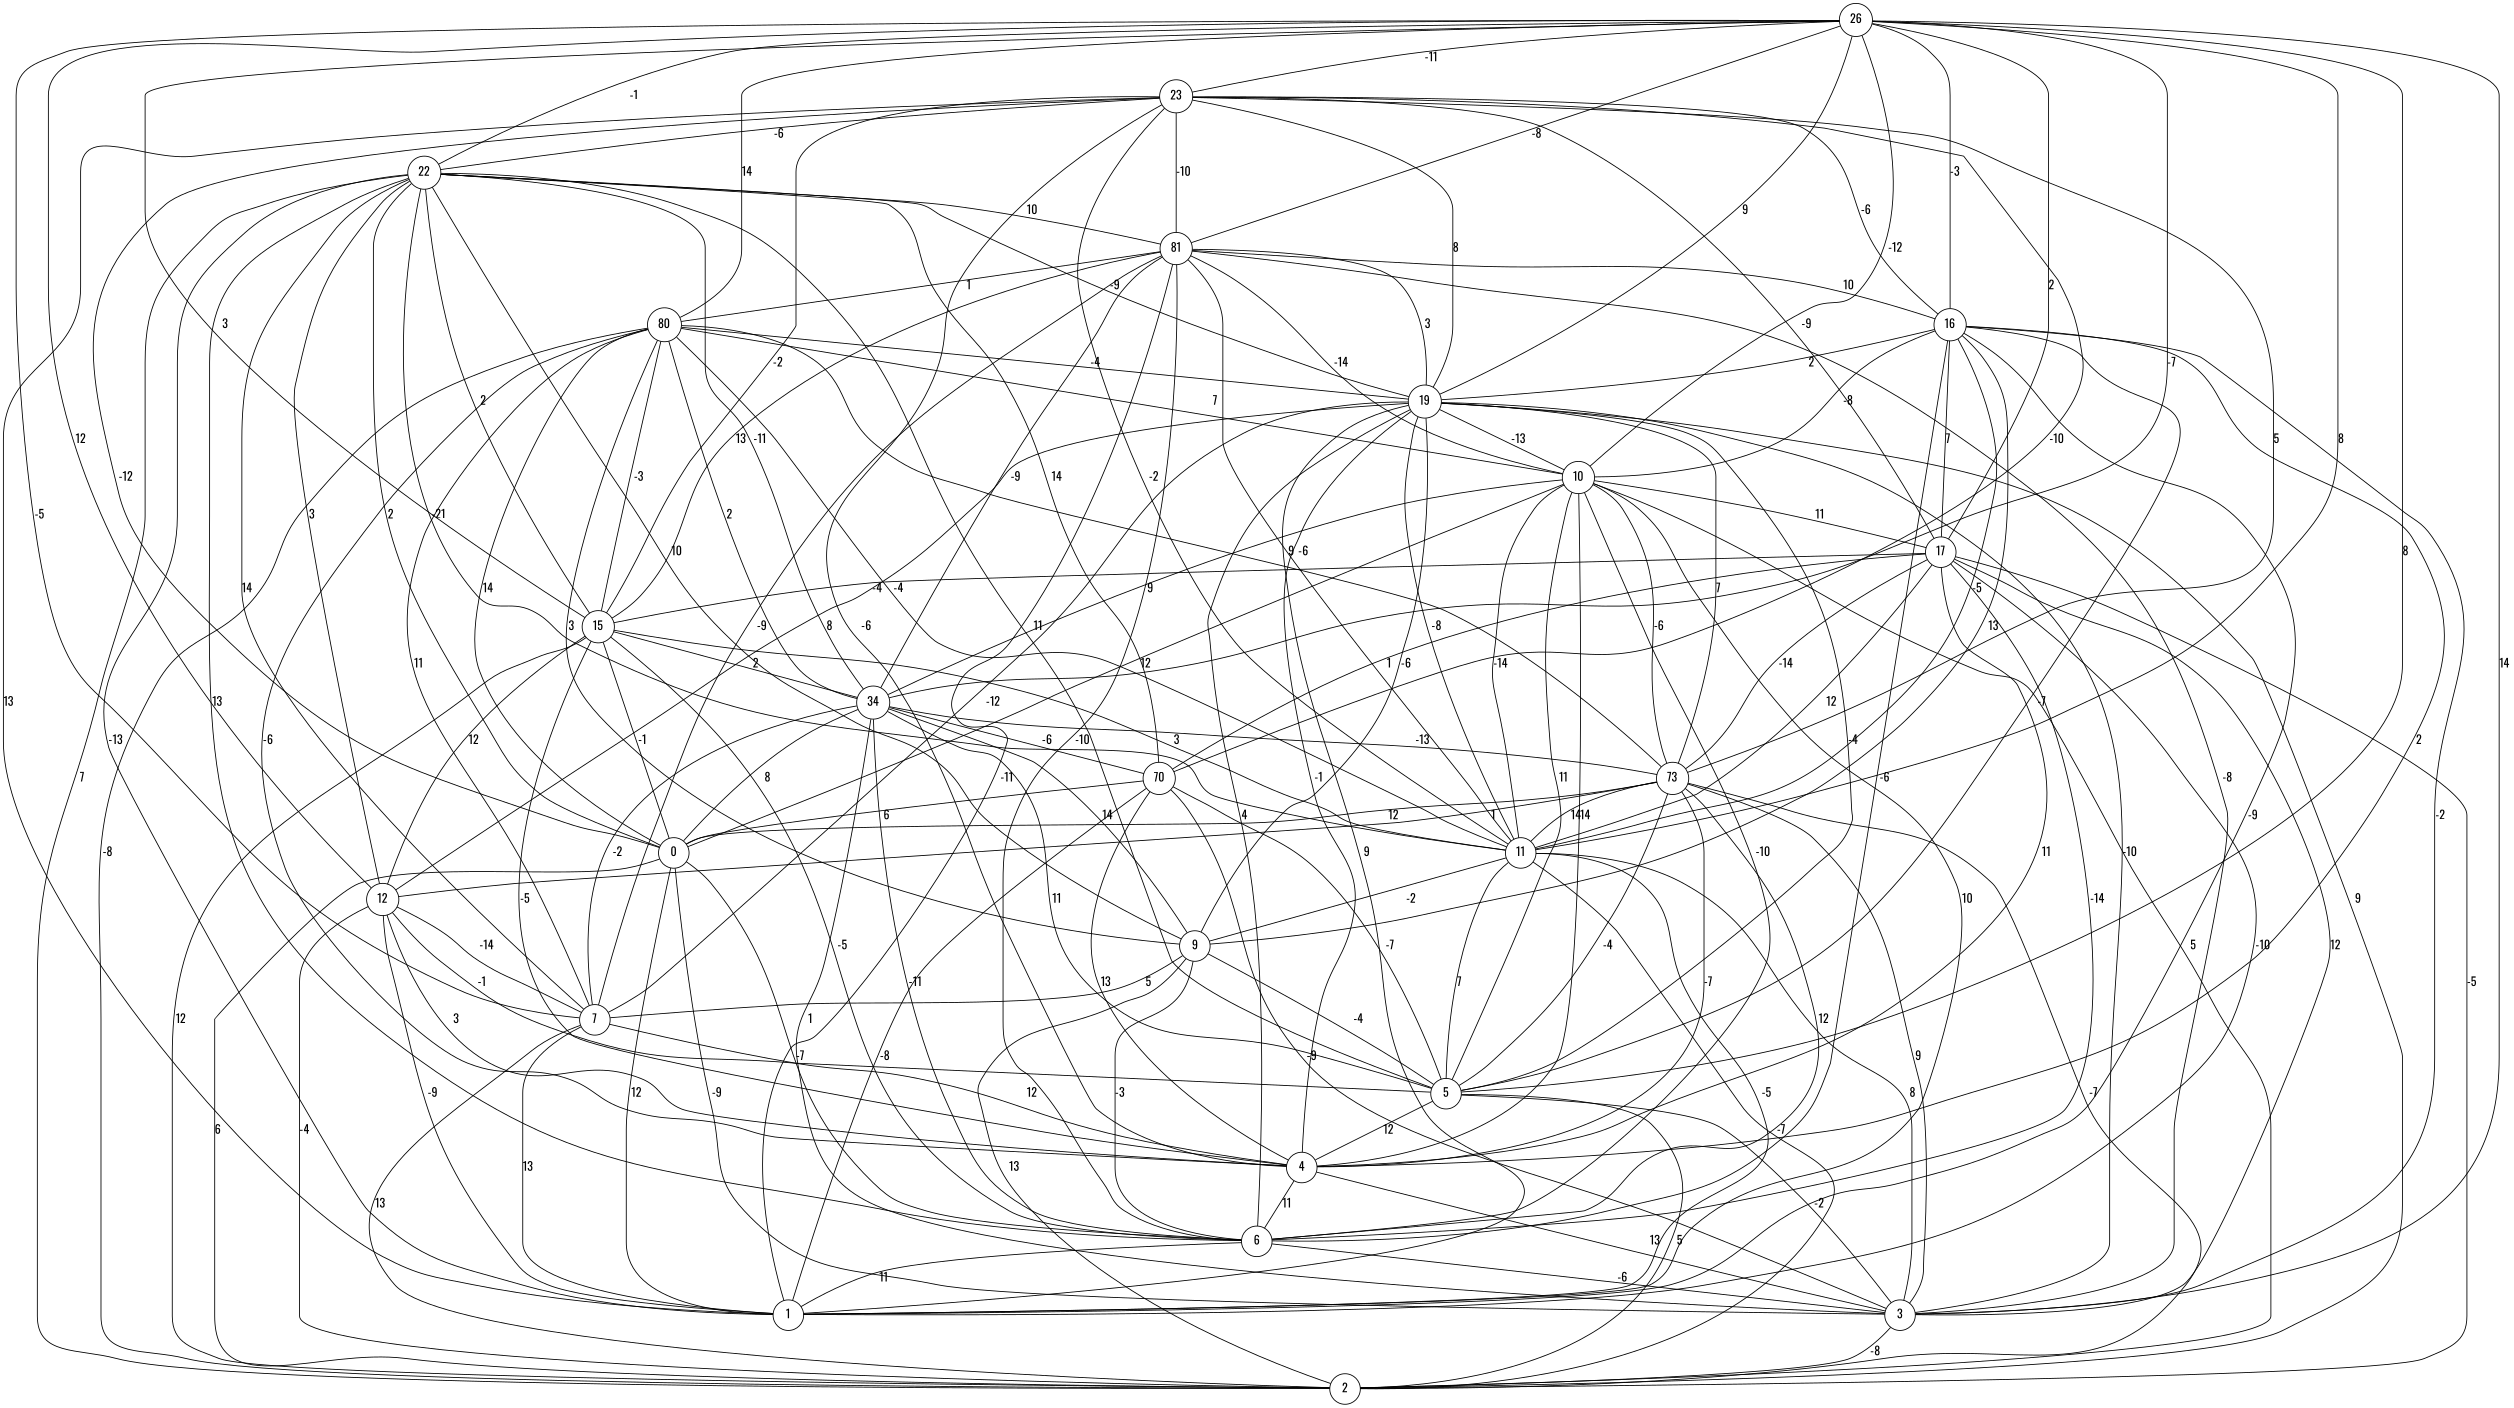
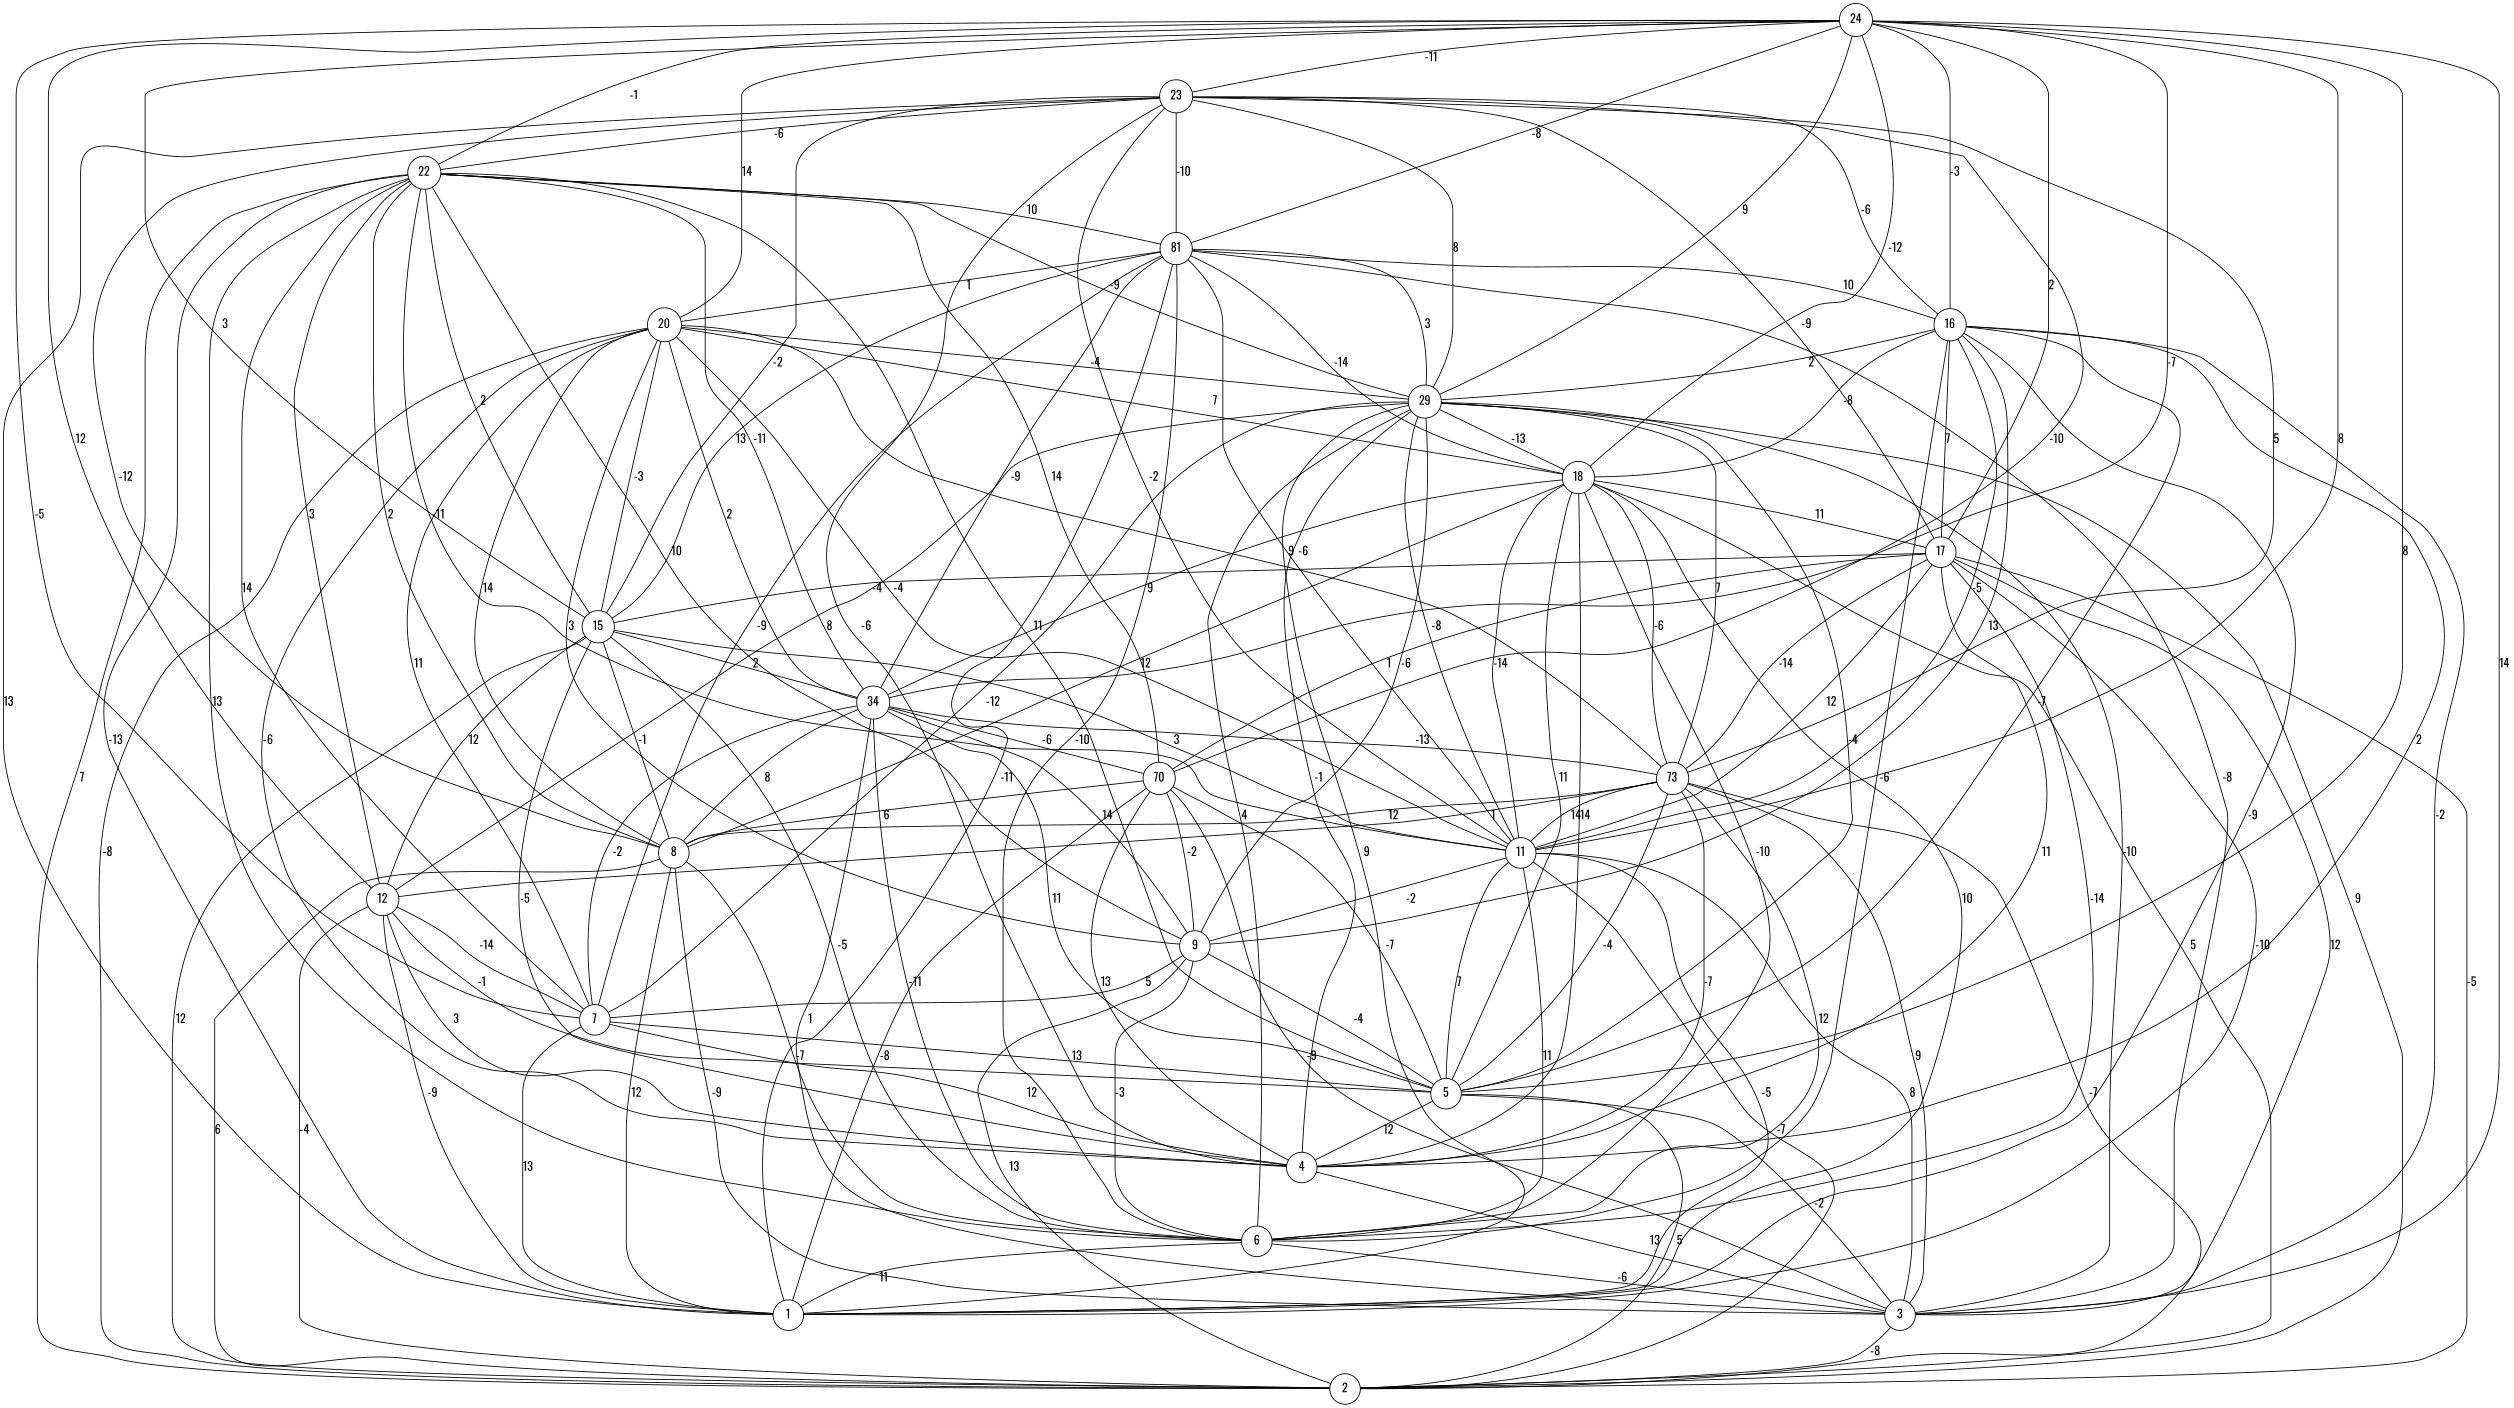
node "26": label "26" -> "24"
node "80": label "80" -> "20"
node "19": label "19" -> "29"
node "10": label "10" -> "18"
edge "22" -- "11": label "-21" -> "-11"
node "0": label "0" -> "8"
edge "70" -- "9": added, label "-2"
edge "4" -- "6": now "11" -- "6"
edge "7" -- "2": now "7" -- "5"
